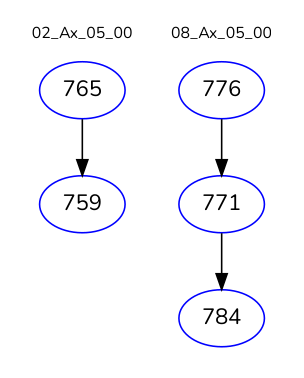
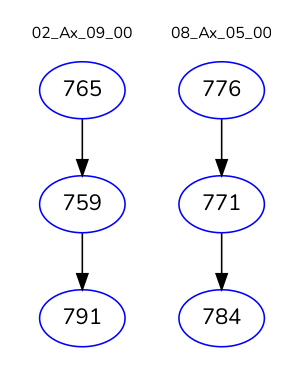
cluster "02_Ax_05_00": label "02_Ax_05_00" -> "02_Ax_09_00"
node "791": added
